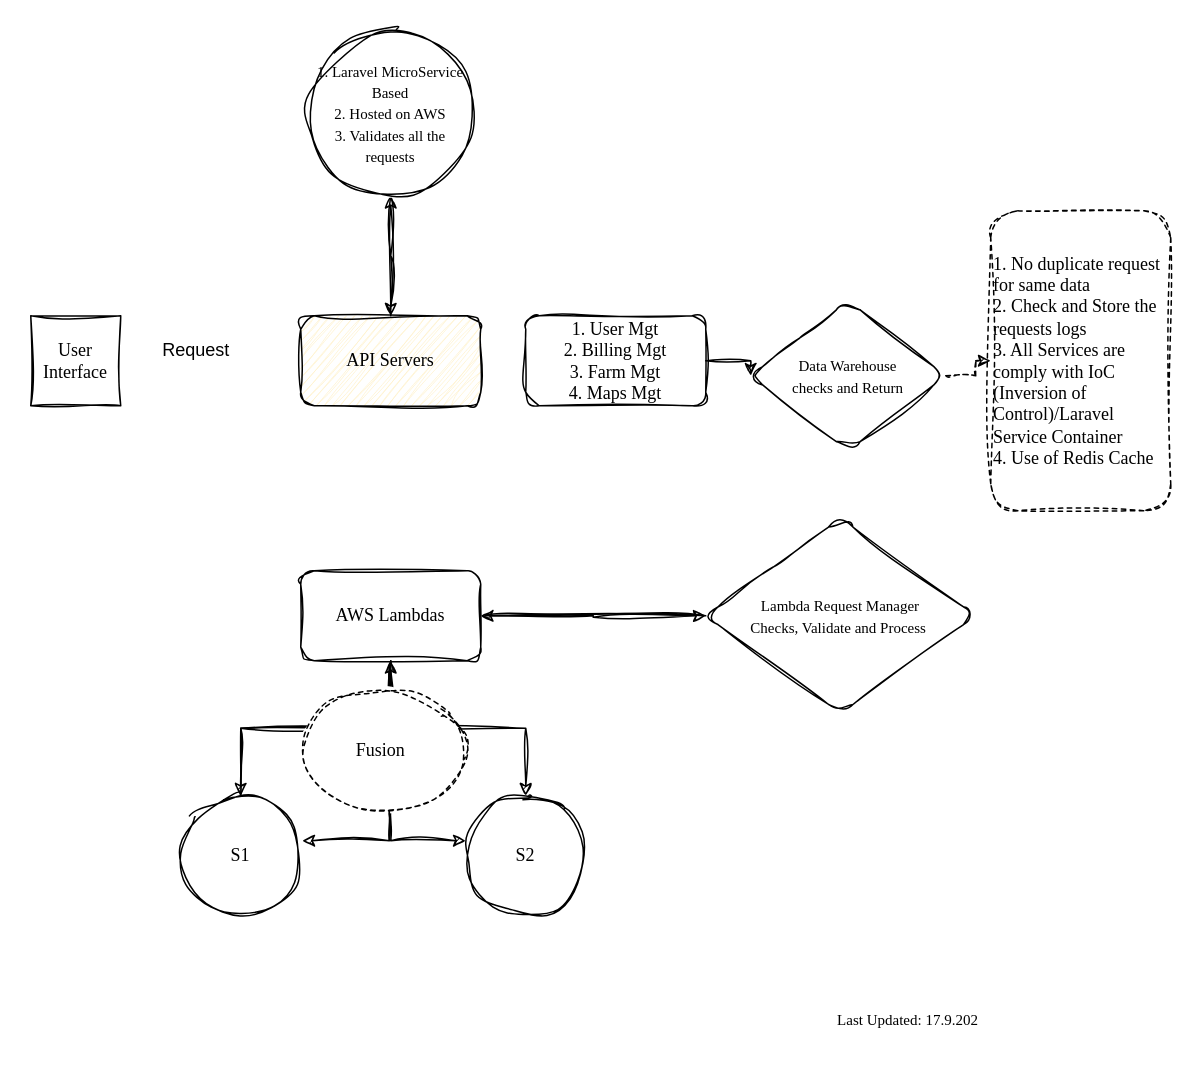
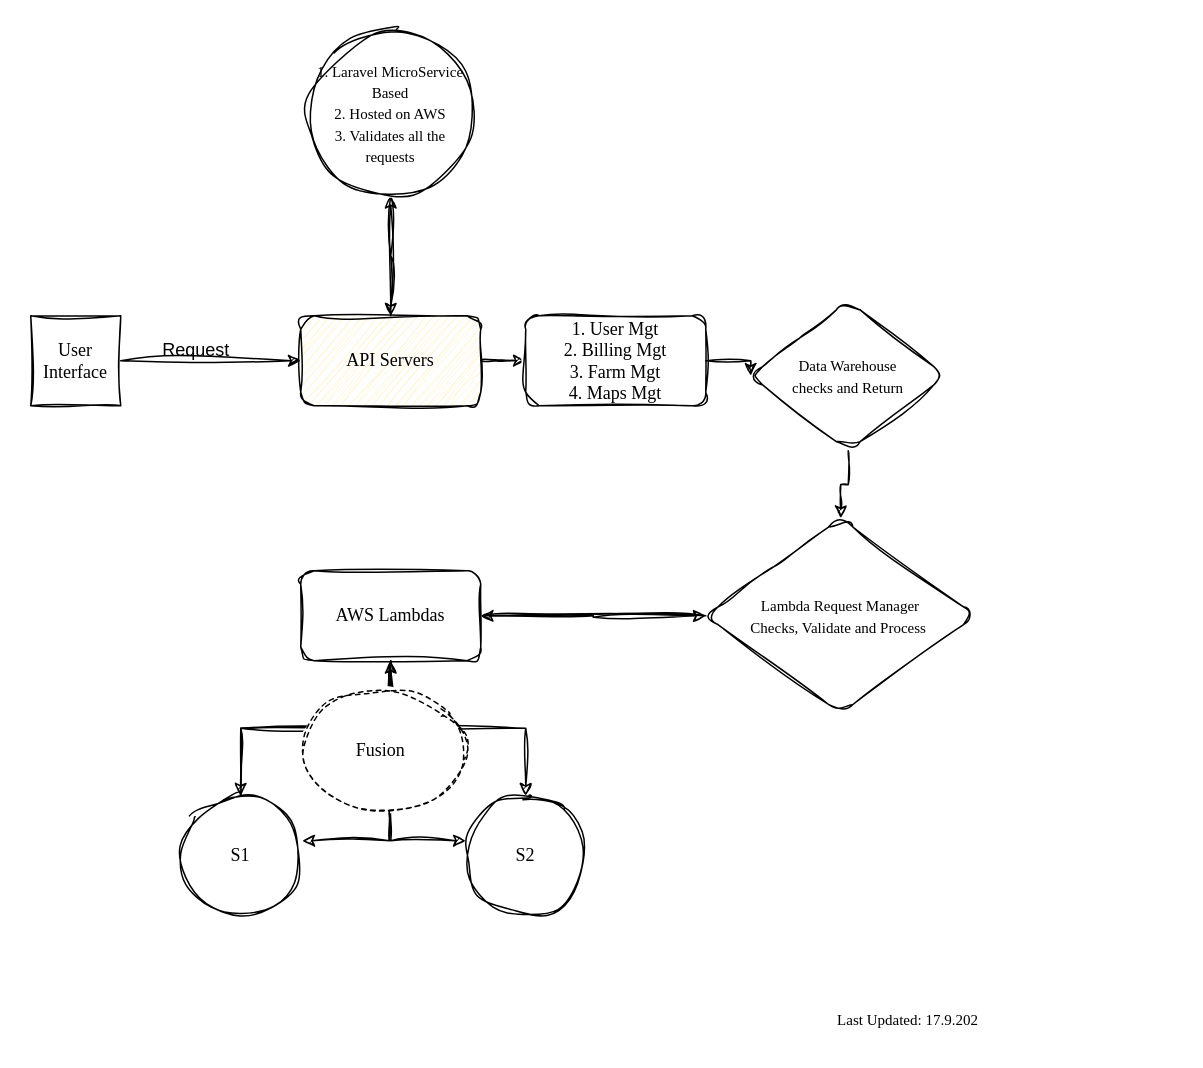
edge "User Interface" -> "API Servers": added
edge "API Servers" -> "1. User Mgt 2. Billing Mgt 3. Farm Mgt 4. Maps Mgt": added
node "1. No duplicate request for same data 2. Check and Store the requests logs 3. All Services are comply with IoC (Inversion of Control)/Laravel Service Container 4. Use of Redis Cache": removed
edge "Data Warehouse checks and Return" -> "1. No duplicate request for same data 2. Check and Store the requests logs 3. All Services are comply with IoC (Inversion of Control)/Laravel Service Container 4. Use of Redis Cache": removed
edge "Data Warehouse checks and Return" -> "Lambda Request Manager Checks, Validate and Process": added
